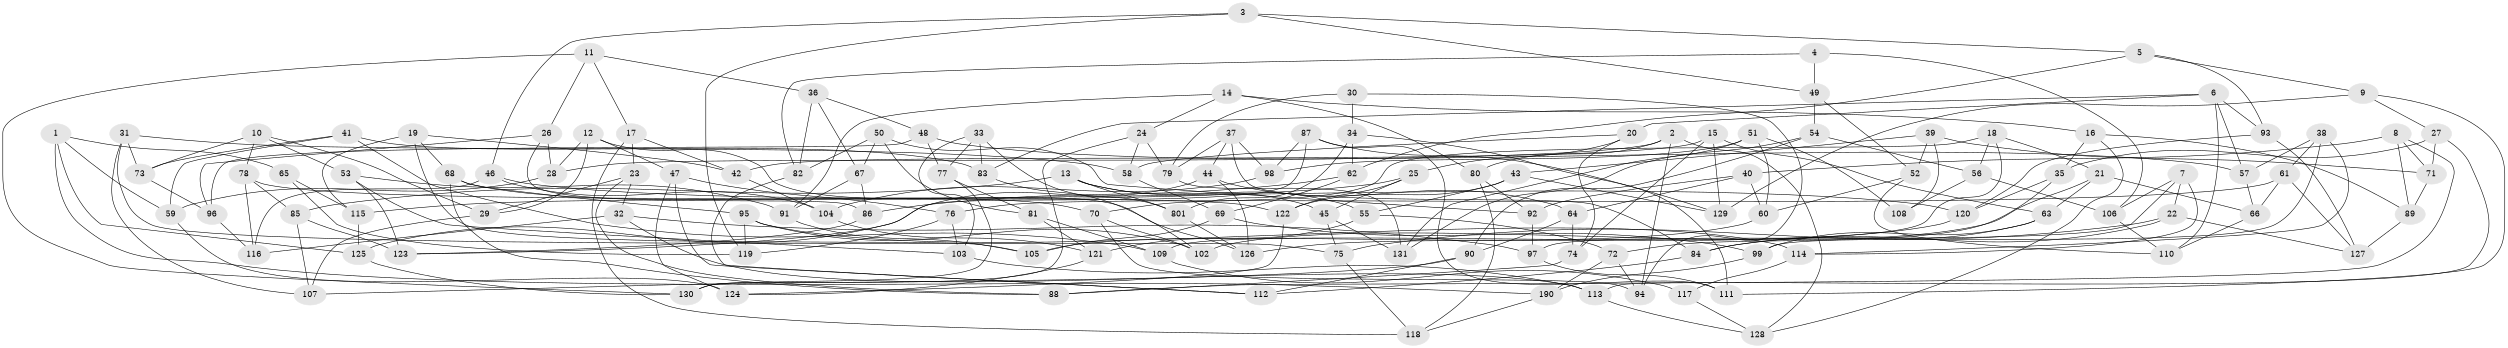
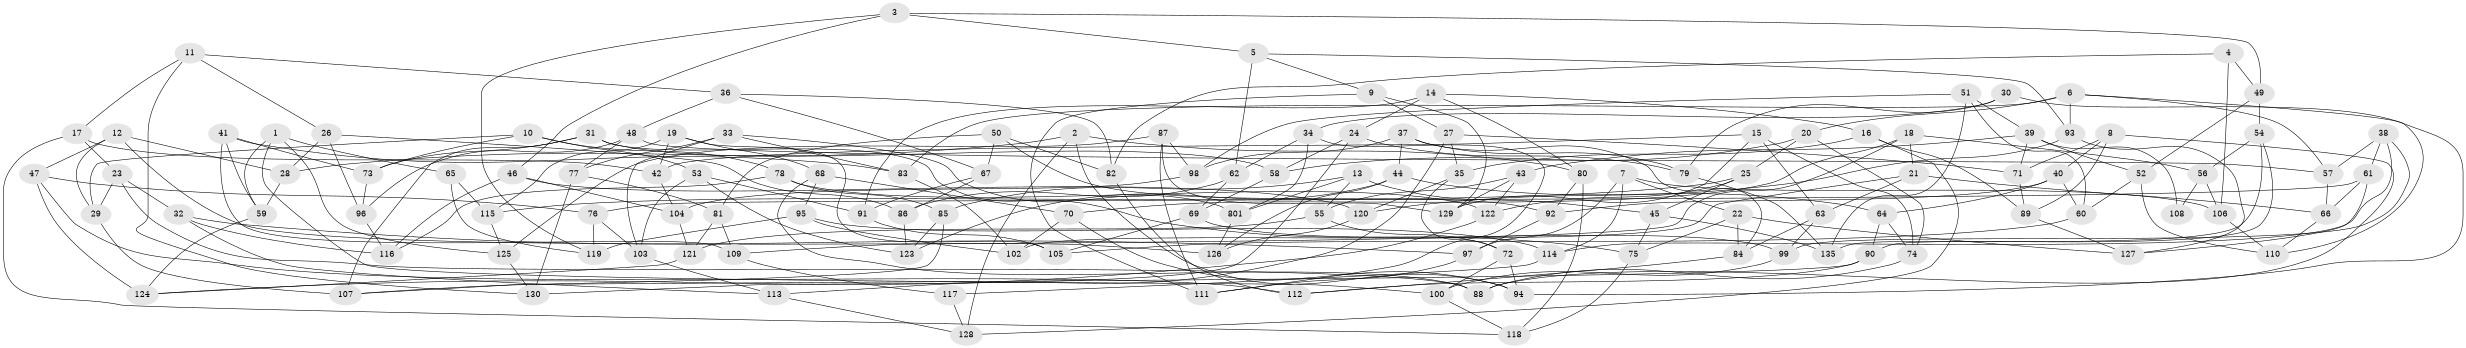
edge "51" -- "108": now "51" -- "39"
node "131": label "131" -> "135"
node "190": label "190" -> "100"
